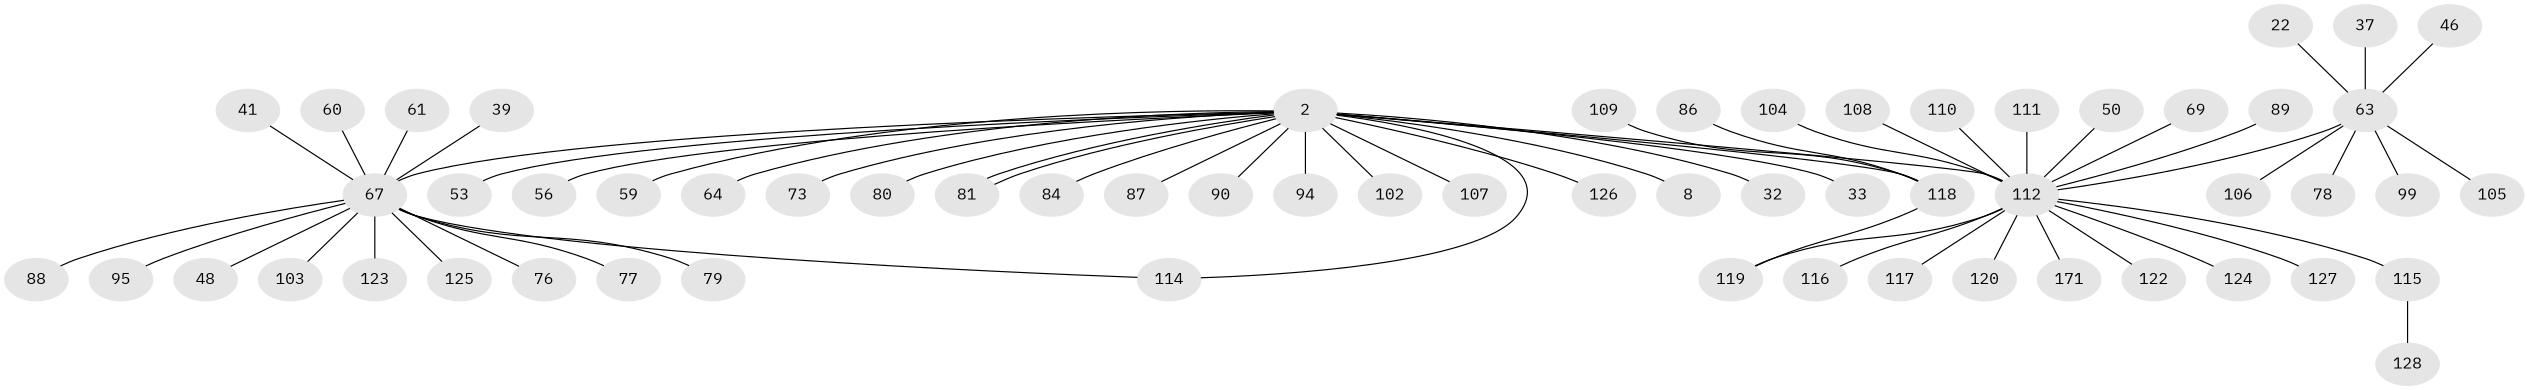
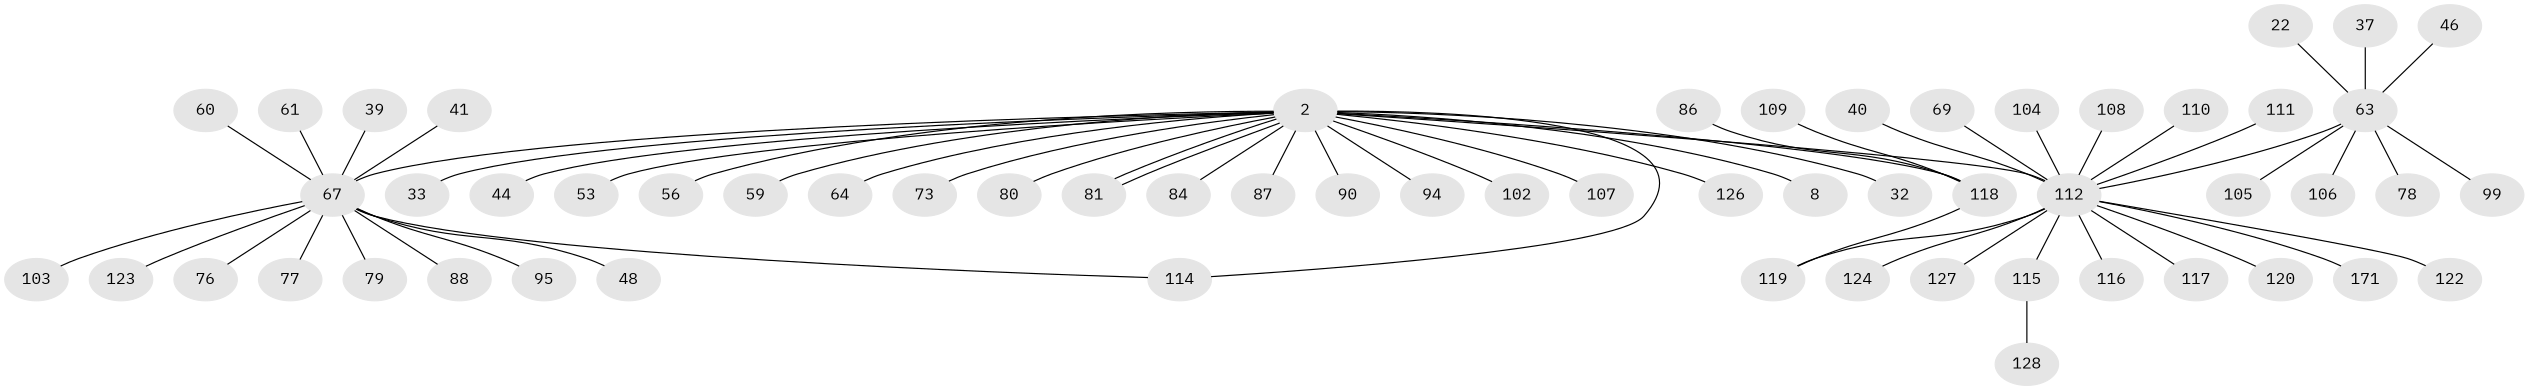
node "50": label "50" -> "40"
node "89": removed
node "44": added
node "125": removed
